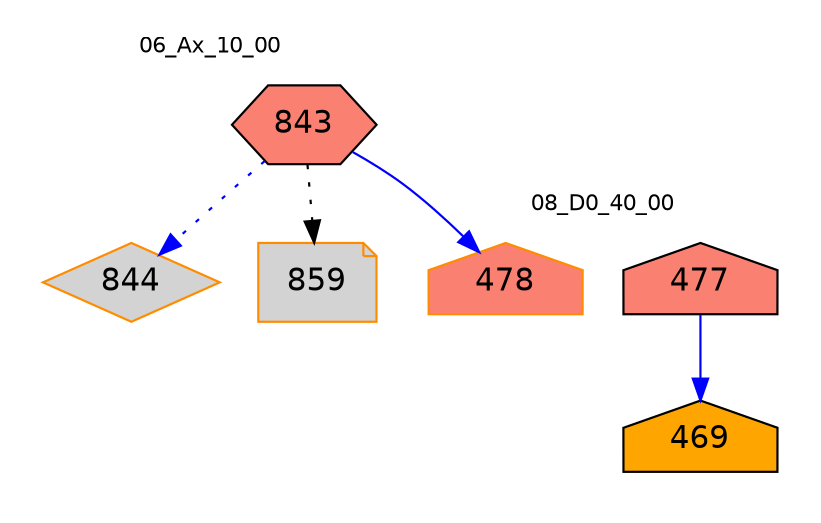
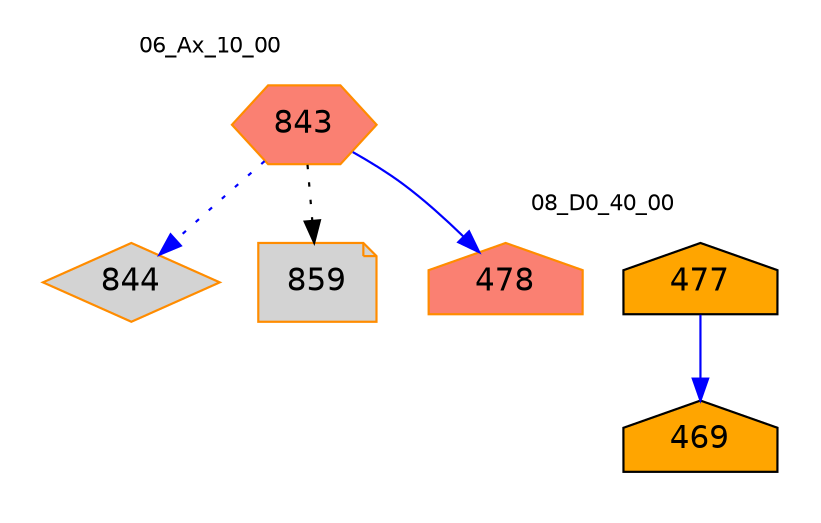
node "843": color black -> darkorange
node "477": fillcolor salmon -> orange
